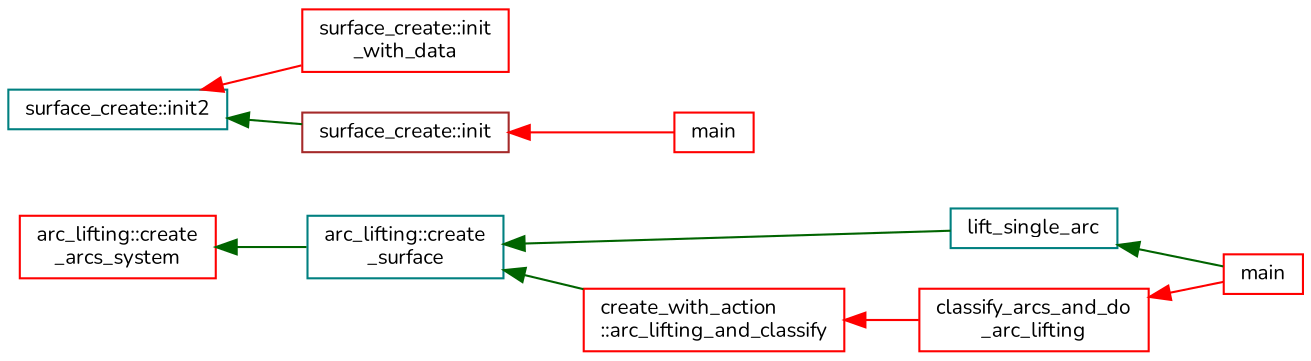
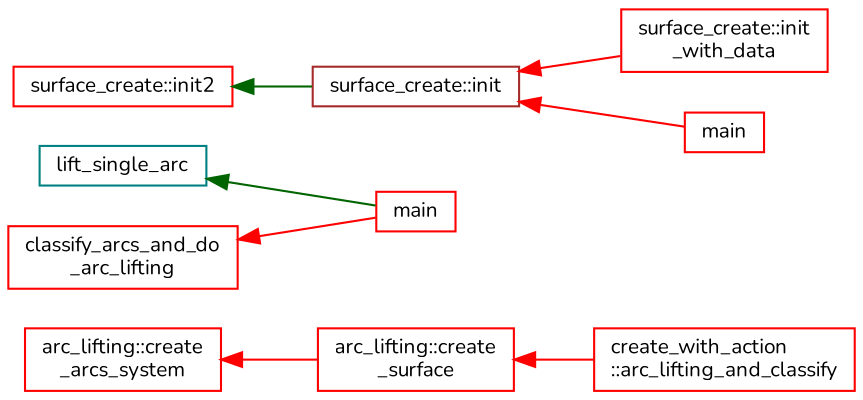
edge "surface_create::init _with_data" -> "surface_create::init2": now "surface_create::init _with_data" -> "surface_create::init"
node "surface_create::init2": color teal -> red
edge "lift_single_arc" -> "arc_lifting::create _surface": removed
edge "arc_lifting::create _surface" -> "arc_lifting::create _arcs_system": color darkgreen -> red
node "arc_lifting::create _surface": color teal -> red
edge "create_with_action ::arc_lifting_and_classify" -> "arc_lifting::create _surface": color darkgreen -> red
edge "classify_arcs_and_do _arc_lifting" -> "create_with_action ::arc_lifting_and_classify": removed
